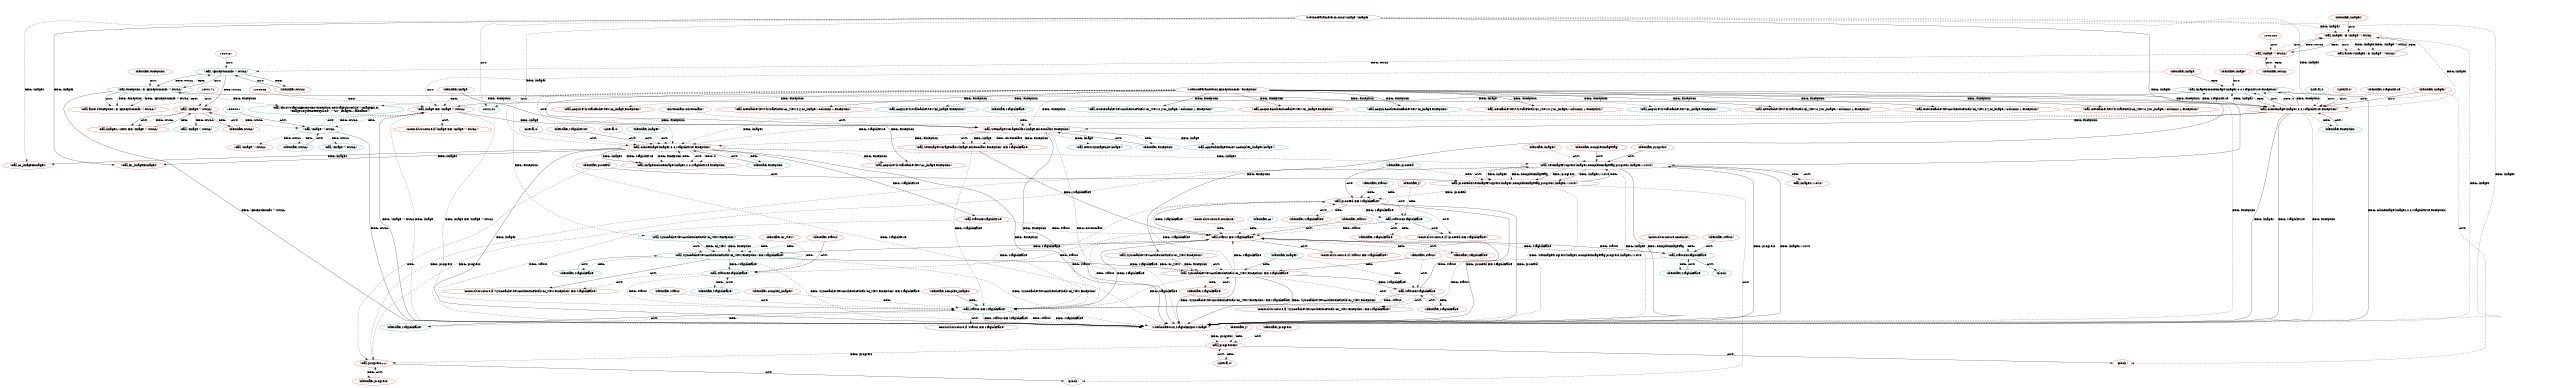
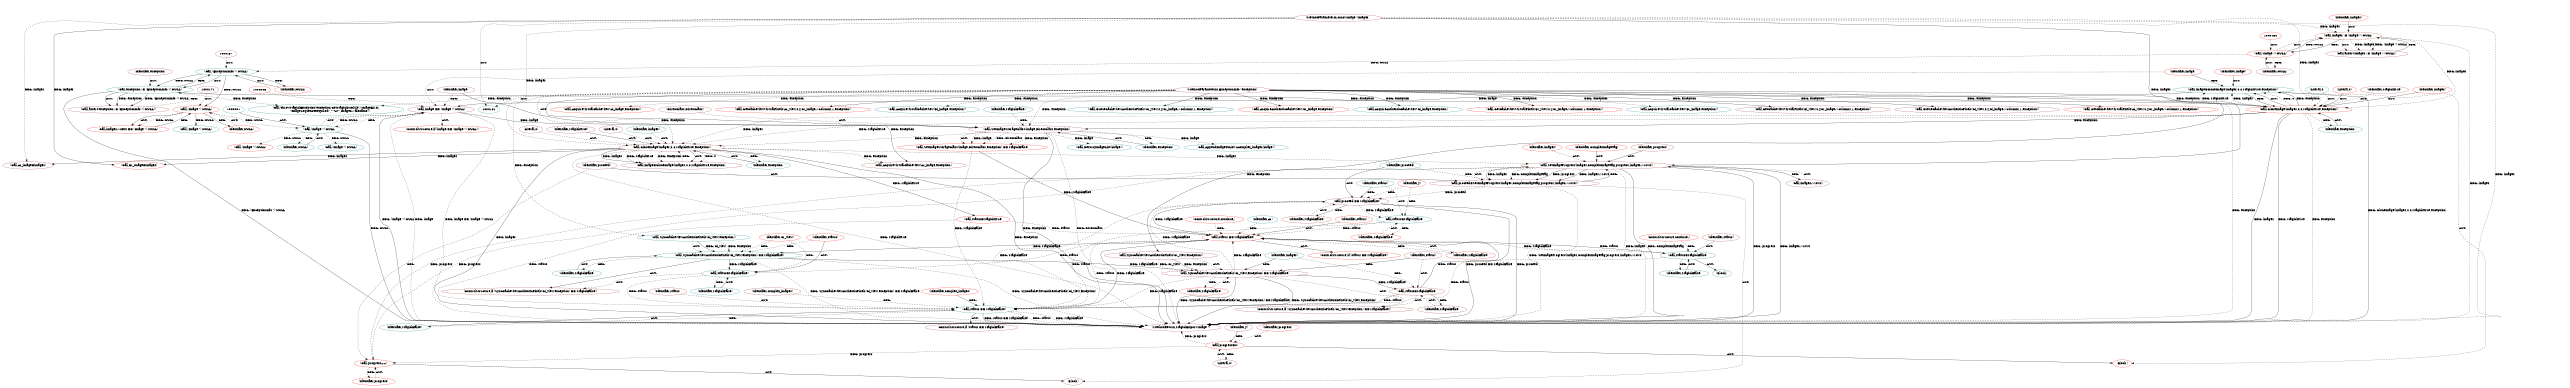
edge "(Call,exception != (ExceptionInfo *) NULL)" -> "(Call,(ExceptionInfo *) NULL)": style dashed -> solid
node "(ControlStructure,if (proceed == MagickFalse))": removed
edge "(MethodReturn,MagickExport Image *)" -> "(Call,progress=0)": reversed
